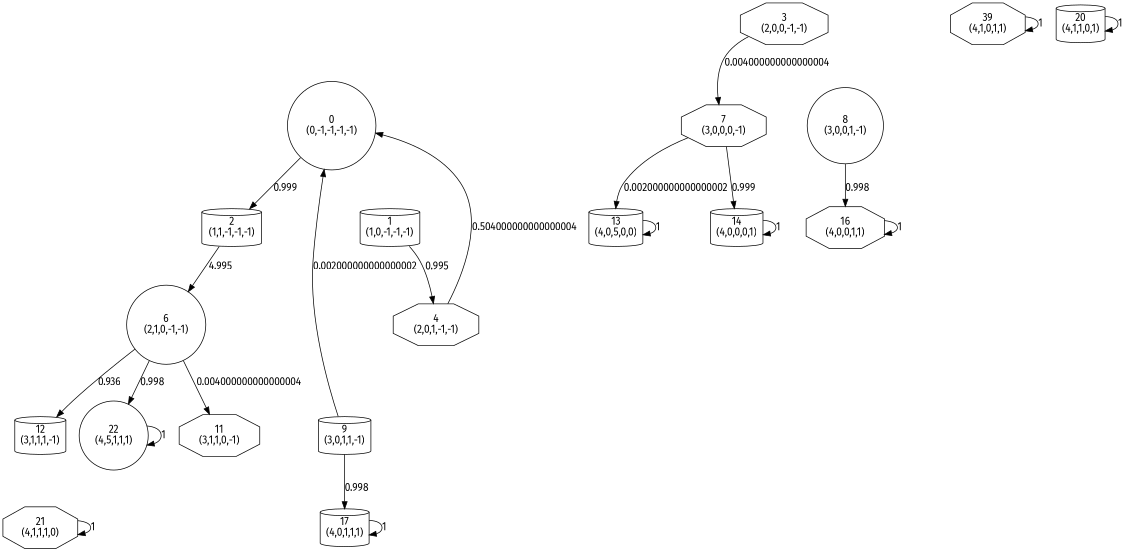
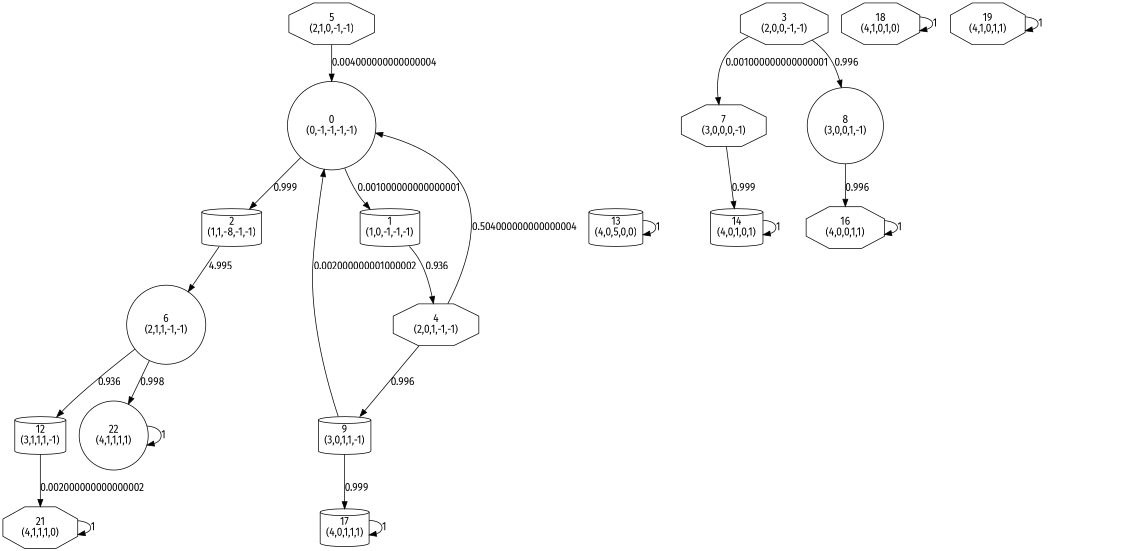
node "5 (2,1,0,-1,-1)": added
node "18 (4,1,0,1,0)": added
node "39 (4,1,0,1,1)": label "39 (4,1,0,1,1)" -> "19 (4,1,0,1,1)"
node "20 (4,1,1,0,1)": removed
edge "3 (2,0,0,-1,-1)" -> "8 (3,0,0,1,-1)": added, label "0.996"
edge "3 (2,0,0,-1,-1)" -> "7 (3,0,0,0,-1)": label "0.004000000000000004" -> "0.001000000000000001"
edge "7 (3,0,0,0,-1)" -> "13 (4,0,5,0,0)": removed, label "0.002000000000000002"
edge "0 (0,-1,-1,-1,-1)" -> "1 (1,0,-1,-1,-1)": added, label "0.001000000000000001"
edge "8 (3,0,0,1,-1)" -> "16 (4,0,0,1,1)": label "0.998" -> "0.996"
node "2 (1,1,-1,-1,-1)": label "2 (1,1,-1,-1,-1)" -> "2 (1,1,-8,-1,-1)"
node "14 (4,0,0,0,1)": label "14 (4,0,0,0,1)" -> "14 (4,0,1,0,1)"
edge "9 (3,0,1,1,-1)" -> "0 (0,-1,-1,-1,-1)": label "0.002000000000000002" -> "0.002000000001000002"
edge "1 (1,0,-1,-1,-1)" -> "4 (2,0,1,-1,-1)": label "0.995" -> "0.936"
node "6 (2,1,0,-1,-1)": label "6 (2,1,0,-1,-1)" -> "6 (2,1,1,-1,-1)"
edge "4 (2,0,1,-1,-1)" -> "9 (3,0,1,1,-1)": added, label "0.996"
node "22 (4,5,1,1,1)": label "22 (4,5,1,1,1)" -> "22 (4,1,1,1,1)"
node "11 (3,1,1,0,-1)": removed
edge "12 (3,1,1,1,-1)" -> "21 (4,1,1,1,0)": added, label "0.002000000000000002"
edge "9 (3,0,1,1,-1)" -> "17 (4,0,1,1,1)": label "0.998" -> "0.999"
